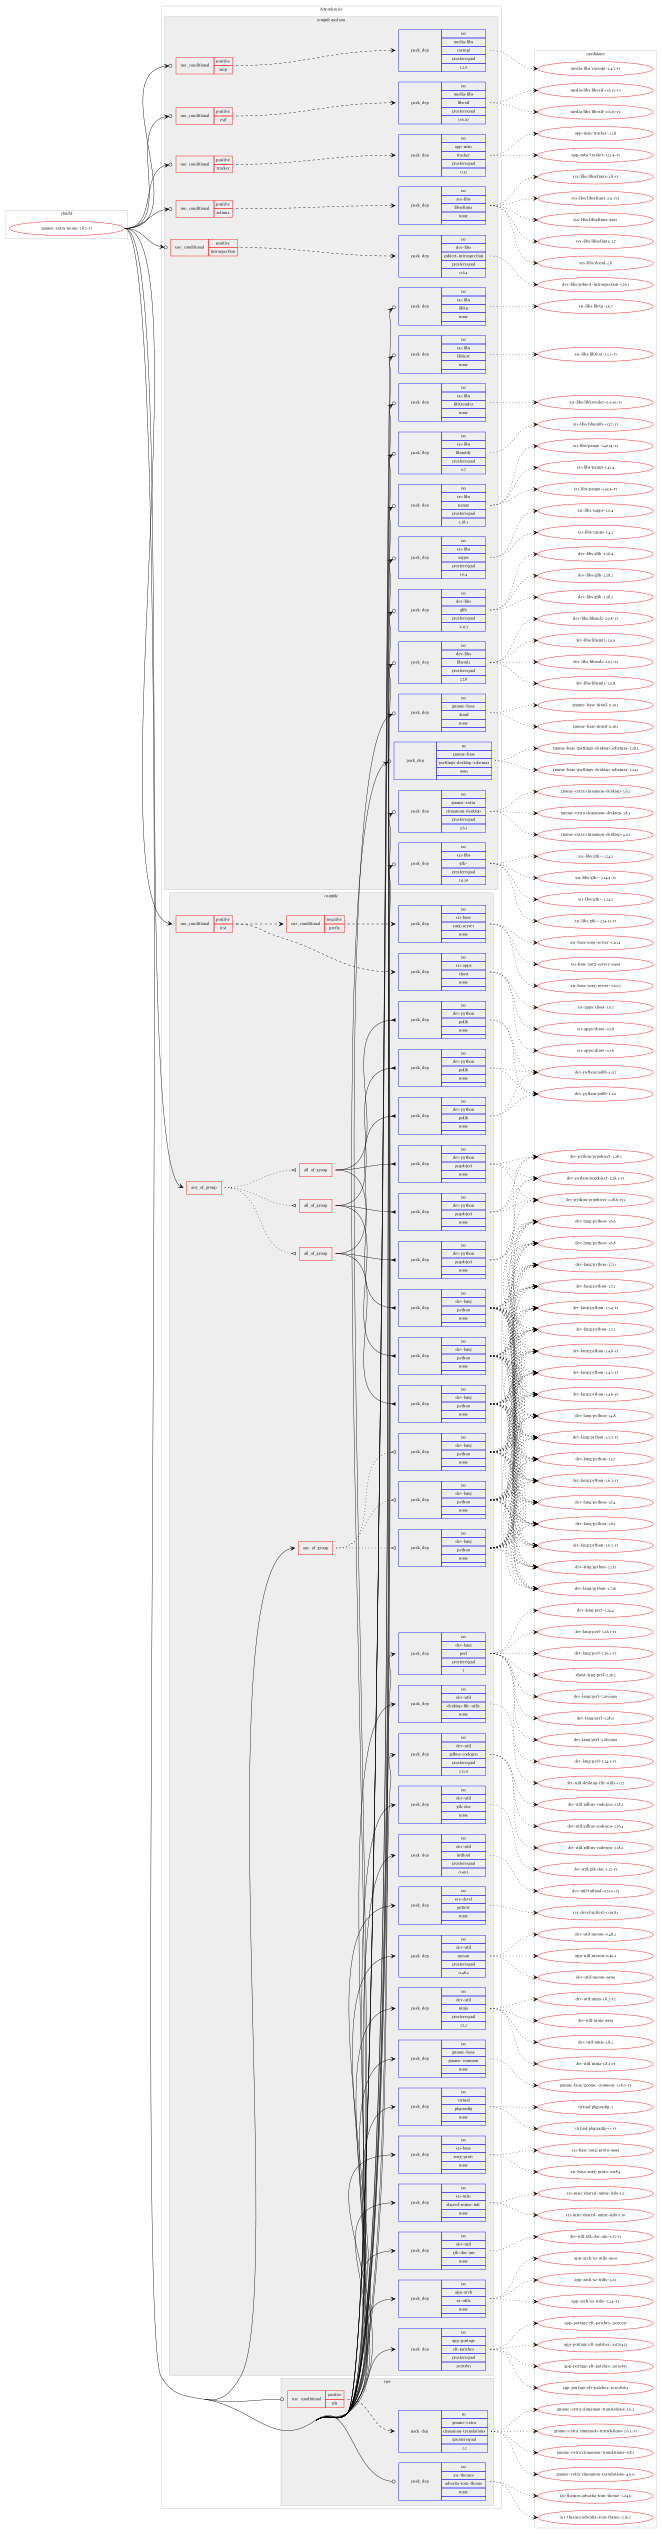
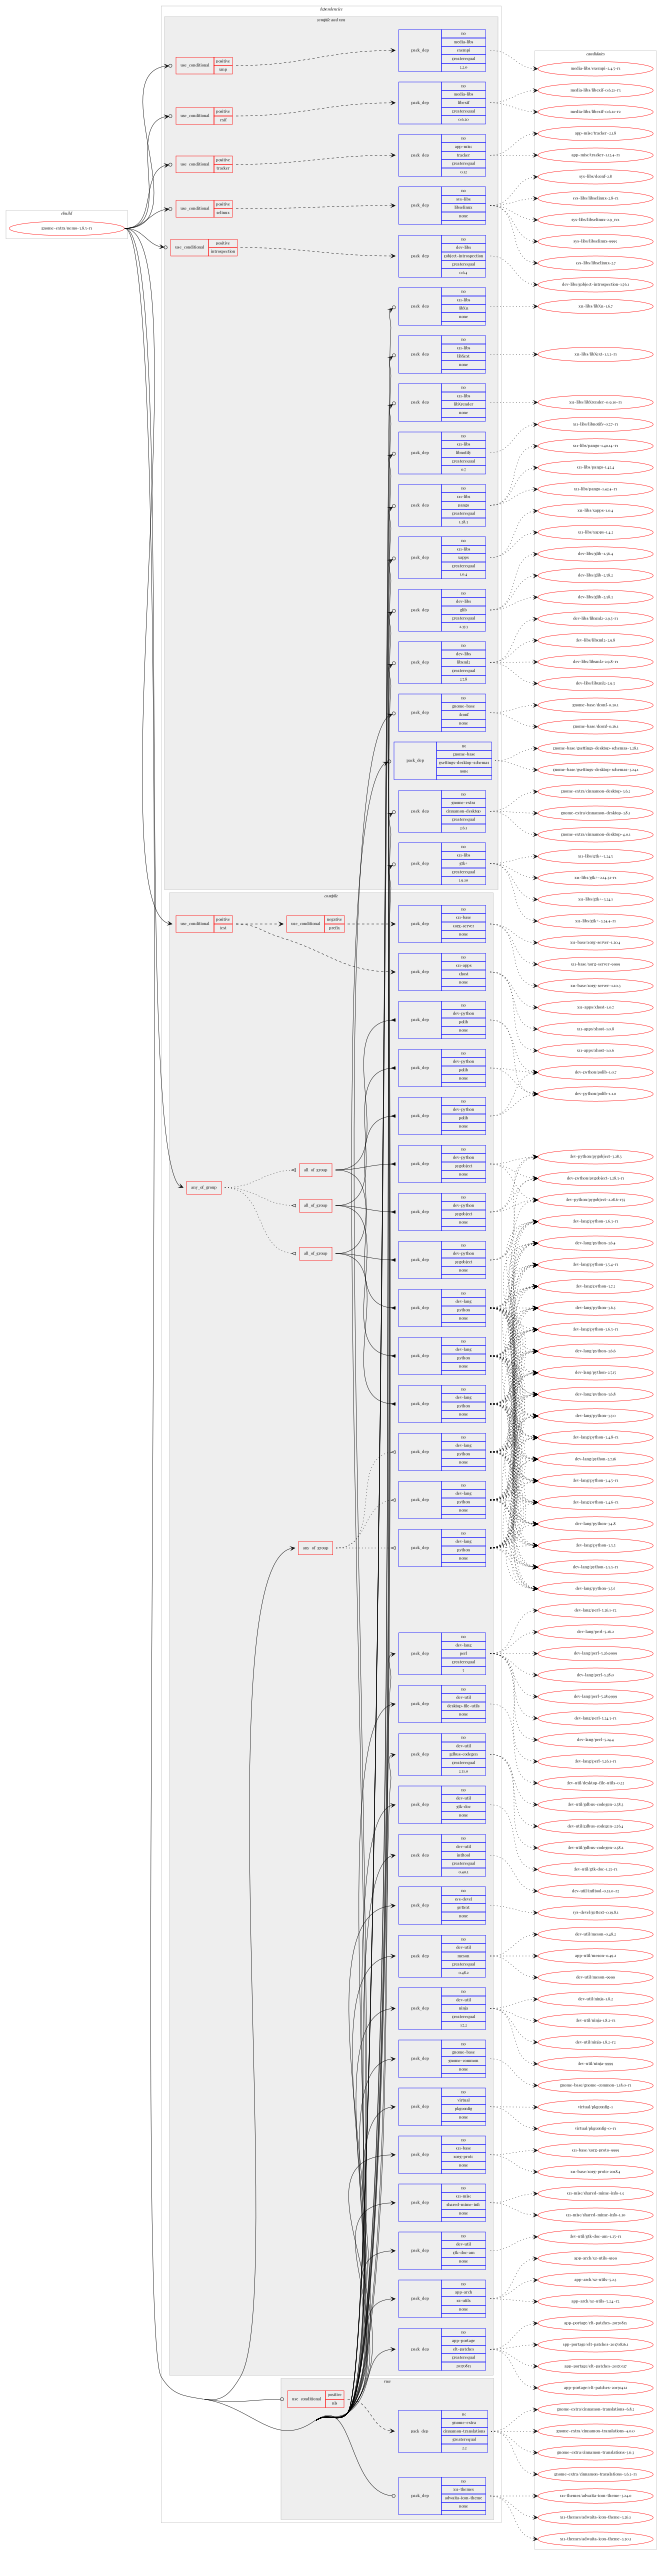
node "dev-libs/libxml2-2.9.9": label "dev-libs/libxml2-2.9.9" -> "dev-libs/libxml2-2.9.5"
node "xhost-lang/perl-5.26.2": label "xhost-lang/perl-5.26.2" -> "dev-lang/perl-5.26.2"
node "x11-themes/adwaita-icon-theme-3.30.1": added
